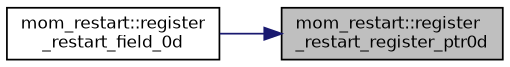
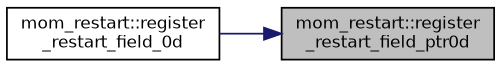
node "mom_restart::register _restart_register_ptr0d": label "mom_restart::register _restart_register_ptr0d" -> "mom_restart::register _restart_field_ptr0d"
